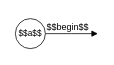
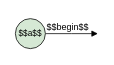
node "$$a$$": fillcolor #ffffff -> #d5e8d4
